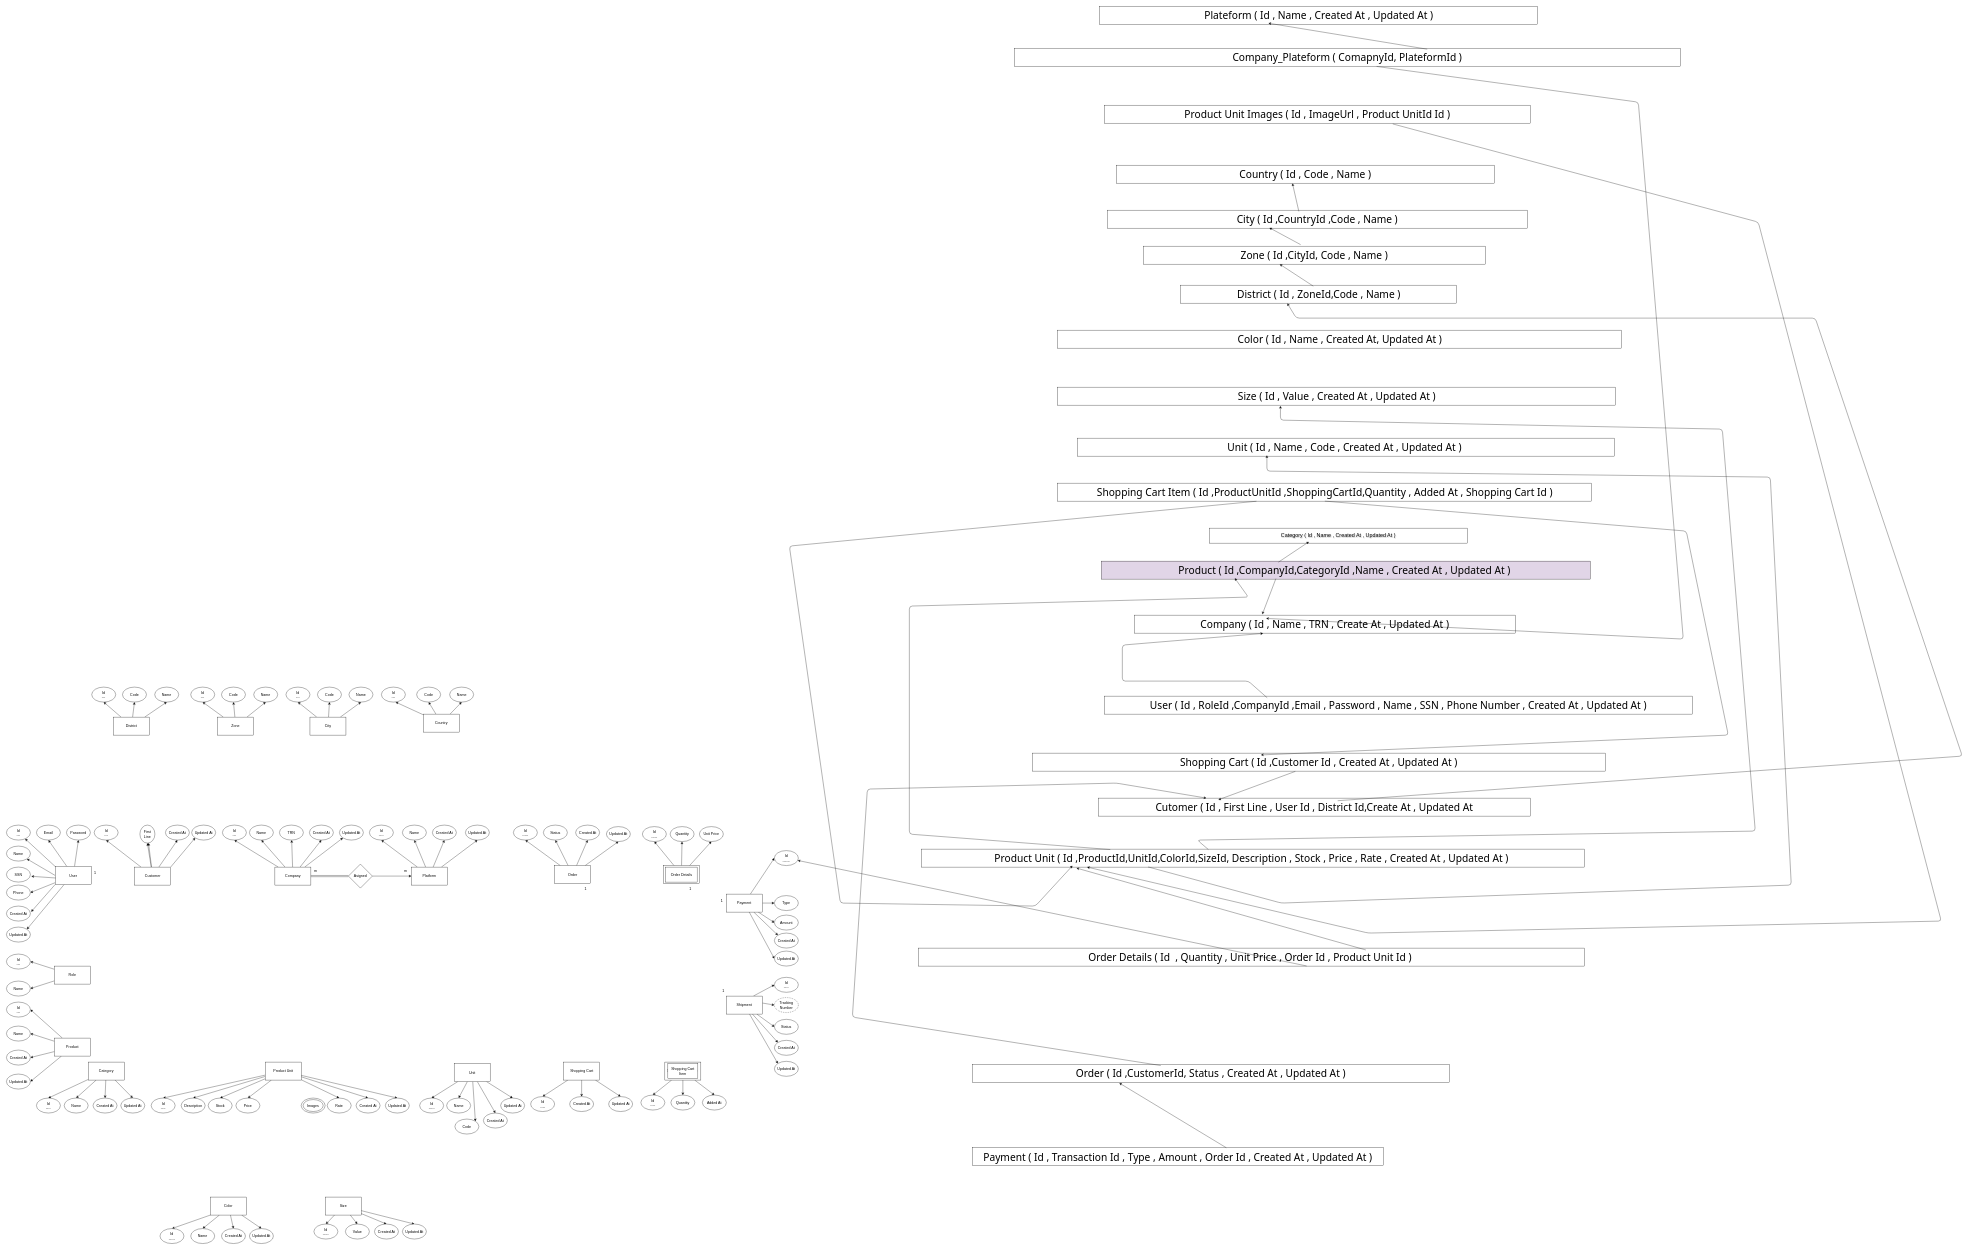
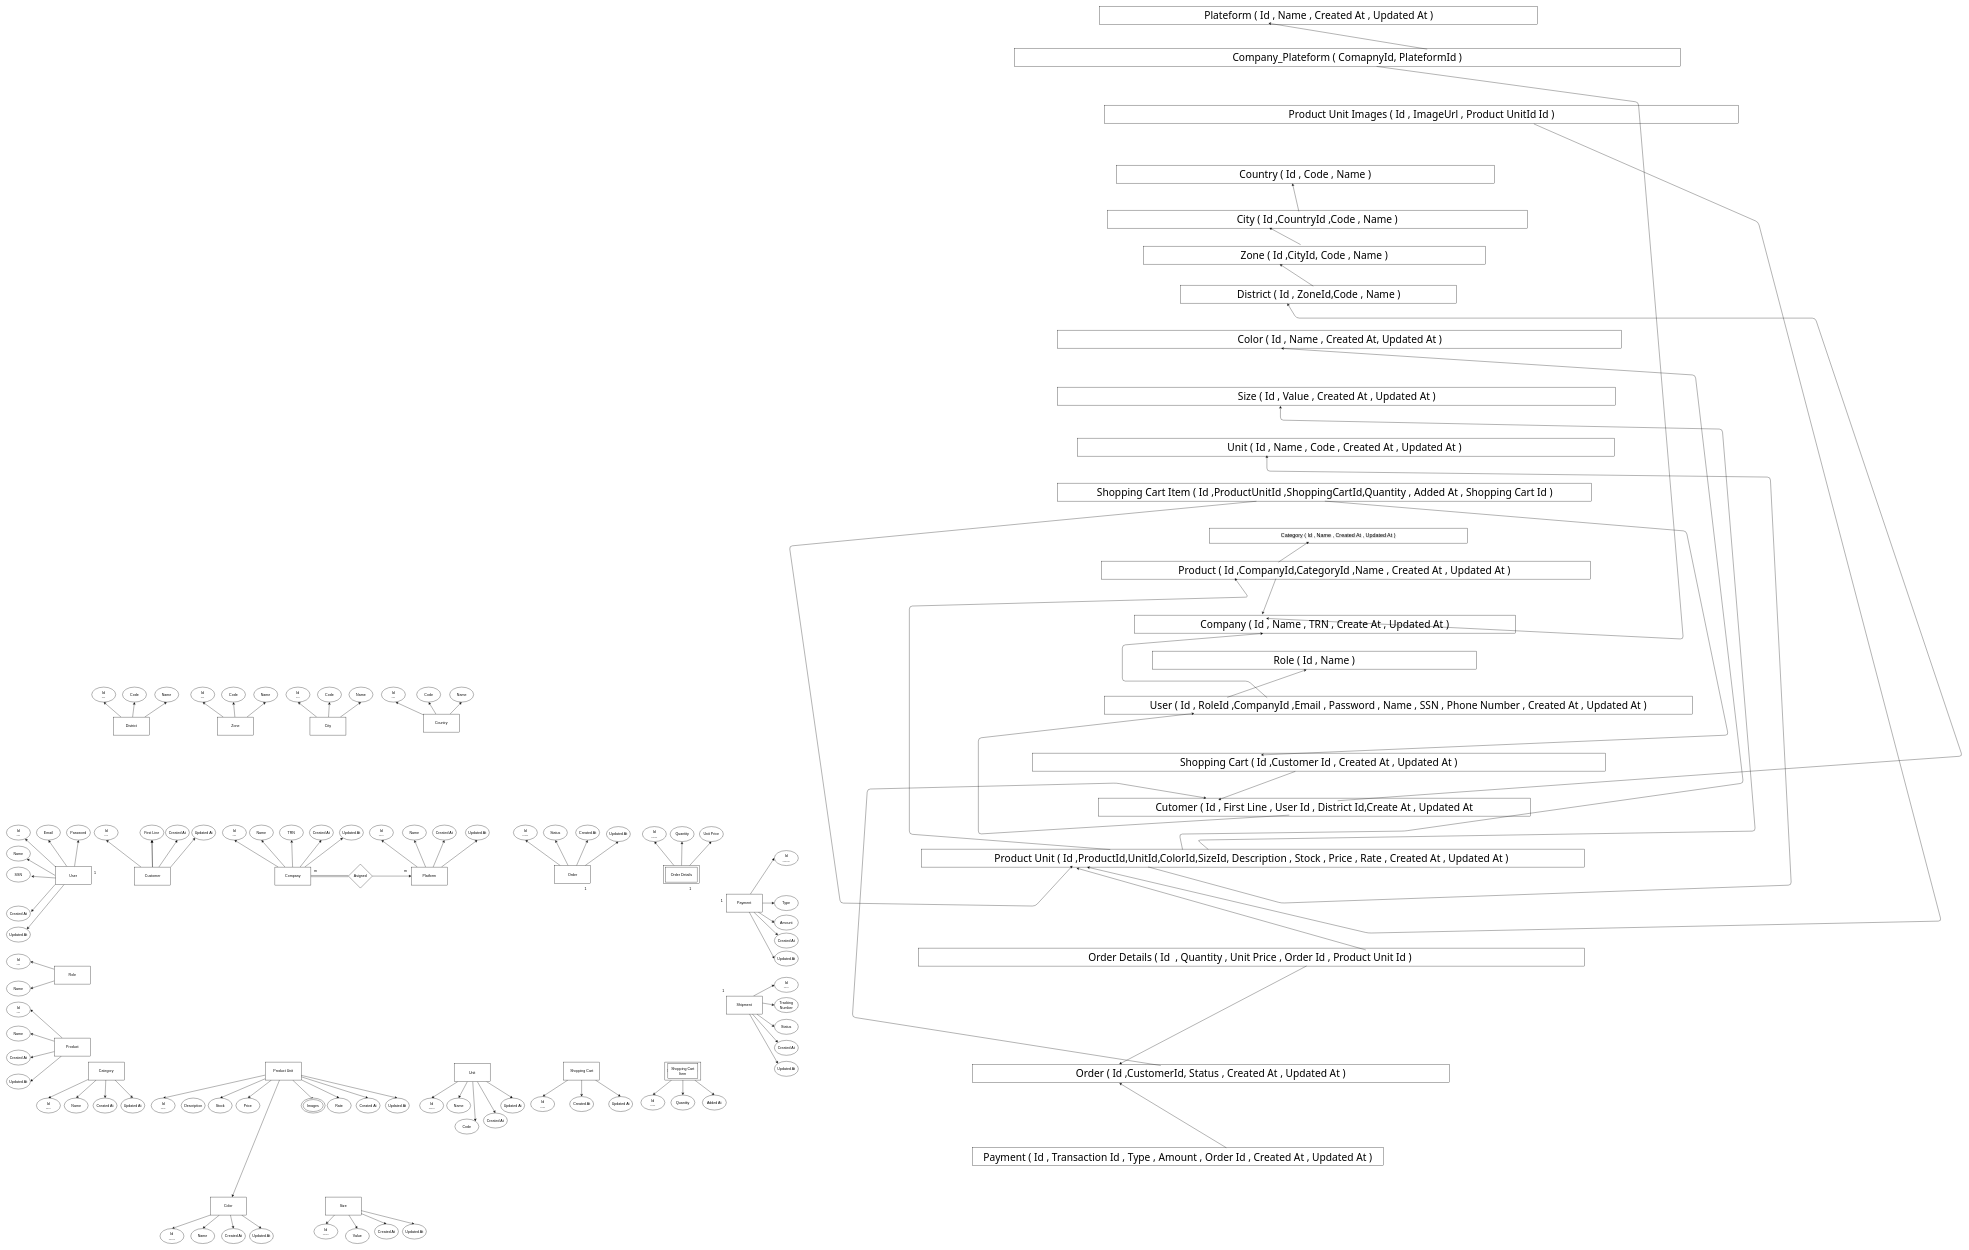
node "Product Unit Images ( Id , ImageUrl , Product UnitId Id )": size 426x18 -> 635x18
edge "Product Unit ( Id ,ProductId,UnitId,ColorId,SizeId, Description , Stock , Price , Rate , Created At , Updated At )" -> "Color ( Id , Name , Created At, Updated At )": added
node "Product ( Id ,CompanyId,CategoryId ,Name , Created At , Updated At )": fillcolor #e1d5e7 -> #ffffff
node "Role ( Id , Name )": added
edge "User ( Id , RoleId ,CompanyId ,Email , Password , Name , SSN , Phone Number , Created At , Updated At )" -> "Role ( Id , Name )": added
edge "Cutomer ( Id , First Line , User Id , District Id,Create At , Updated At" -> "User ( Id , RoleId ,CompanyId ,Email , Password , Name , SSN , Phone Number , Created At , Updated At )": added
node "First Line": size 15x18 -> 24x15
edge "Order Details ( Id , Quantity , Unit Price , Order Id , Product Unit Id )" -> "Id ------": now "Order Details ( Id , Quantity , Unit Price , Order Id , Product Unit Id )" -> "Order ( Id ,CustomerId, Status , Created At , Updated At )"
edge "User" -> "Phone": removed
node "Phone": removed
node "Tracking Number": style dashed -> solid
edge "Product Unit" -> "Images": added
edge "Product Unit" -> "Description": now "Product Unit" -> "Color"
node "Value": moved (357, 1232) -> (357, 1236)
